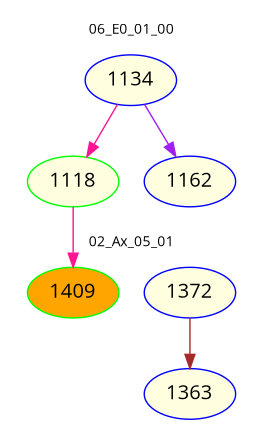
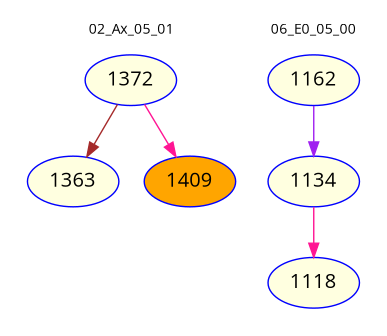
cluster "06_E0_01_00": label "06_E0_01_00" -> "06_E0_05_00"
edge "1134" -> "1162": reversed
node "1118": color green -> blue
edge "1118" -> "1409": now "1372" -> "1409"
node "1409": color green -> blue
